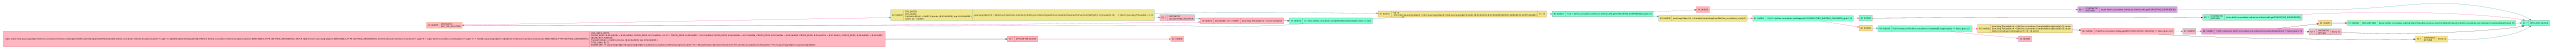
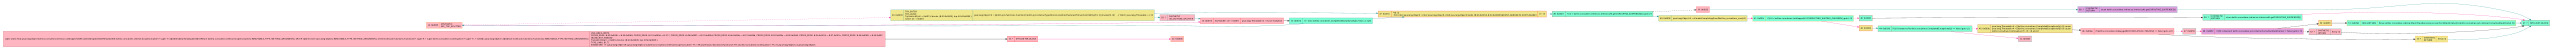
edge "54: 0x0005" -> "33: 0x0005": style solid -> dashed
